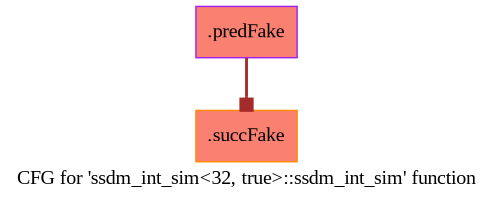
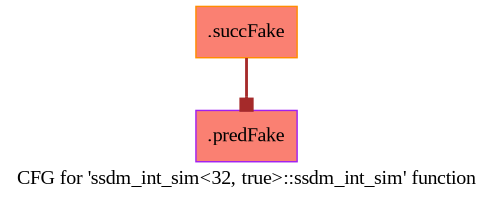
edge ".predFake" -> ".succFake": reversed
